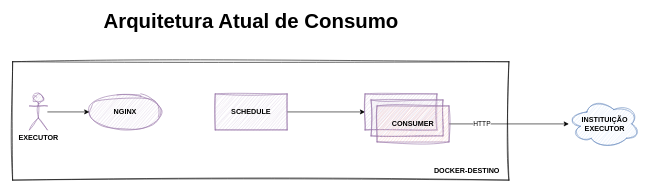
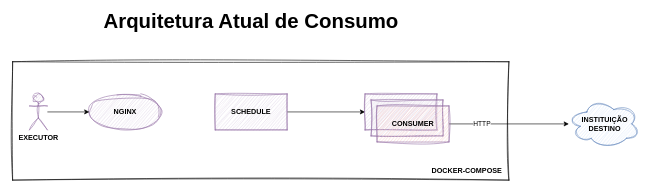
node "INSTITUIÇÃO EXECUTOR": label "INSTITUIÇÃO EXECUTOR" -> "INSTITUIÇÃO DESTINO"
node "DOCKER-DESTINO": label "DOCKER-DESTINO" -> "DOCKER-COMPOSE"
